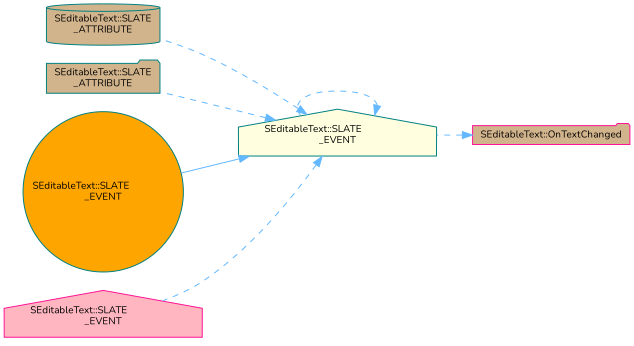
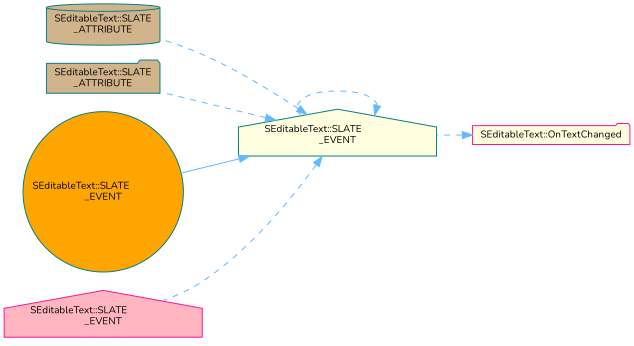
node "SEditableText::OnTextChanged": fillcolor tan -> lightyellow
